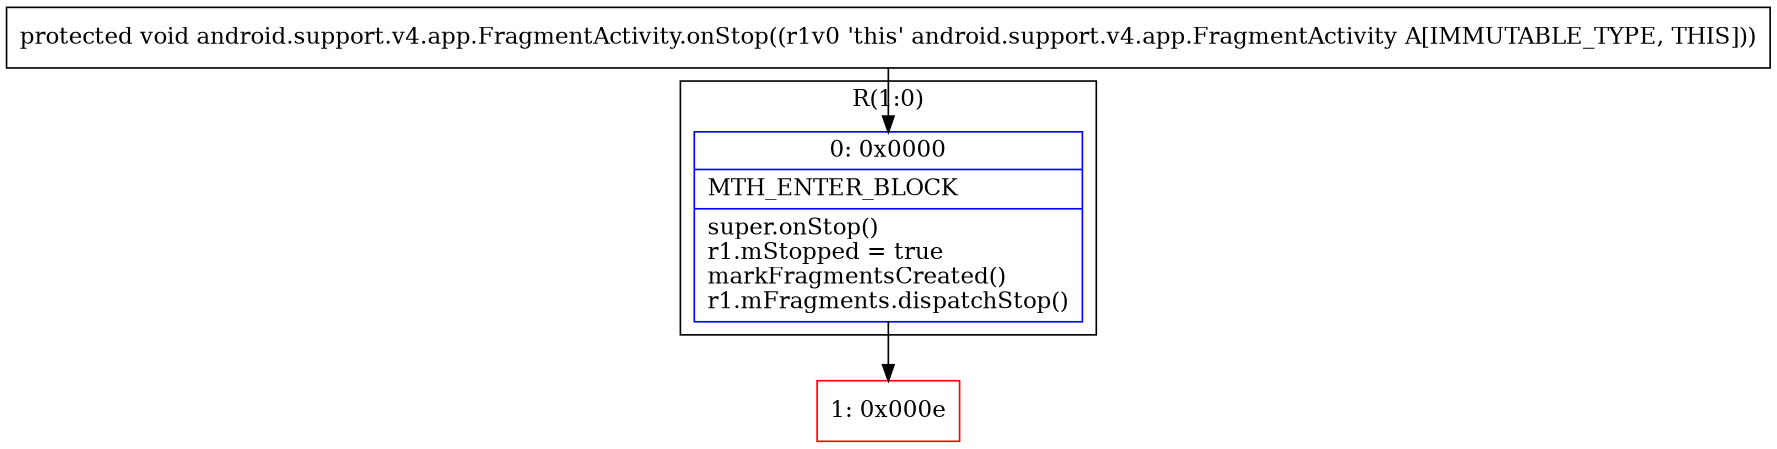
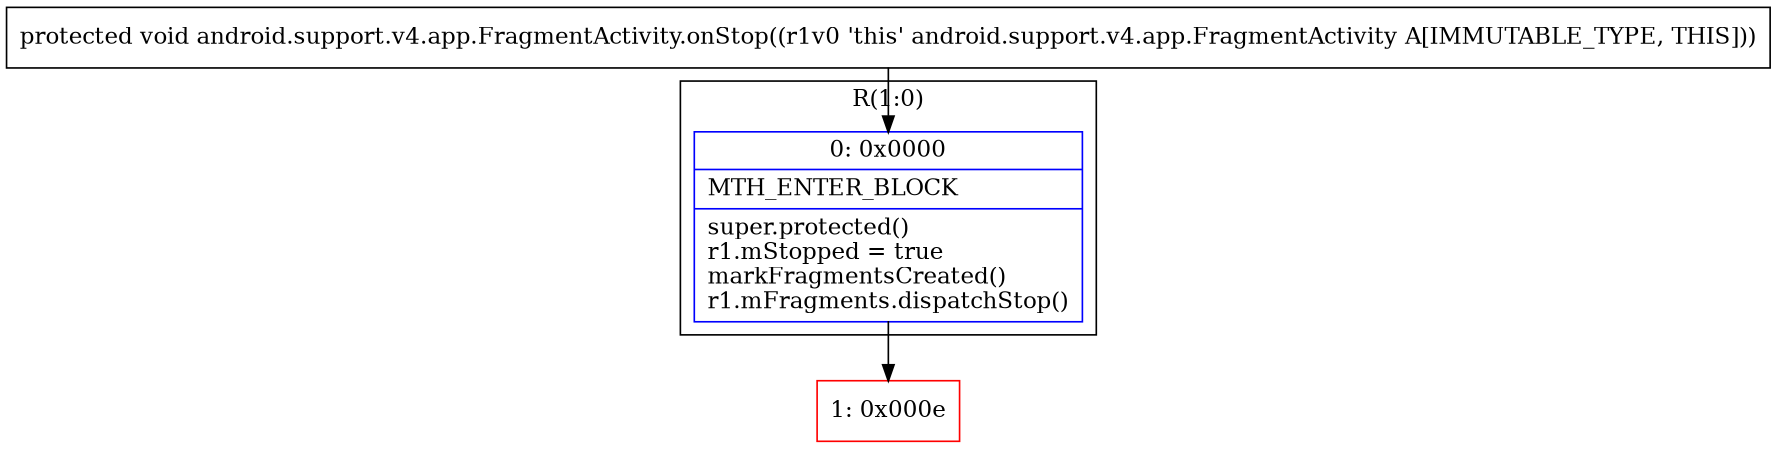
node "0: 0x0000": text "super.onStop()" -> "super.protected()"
